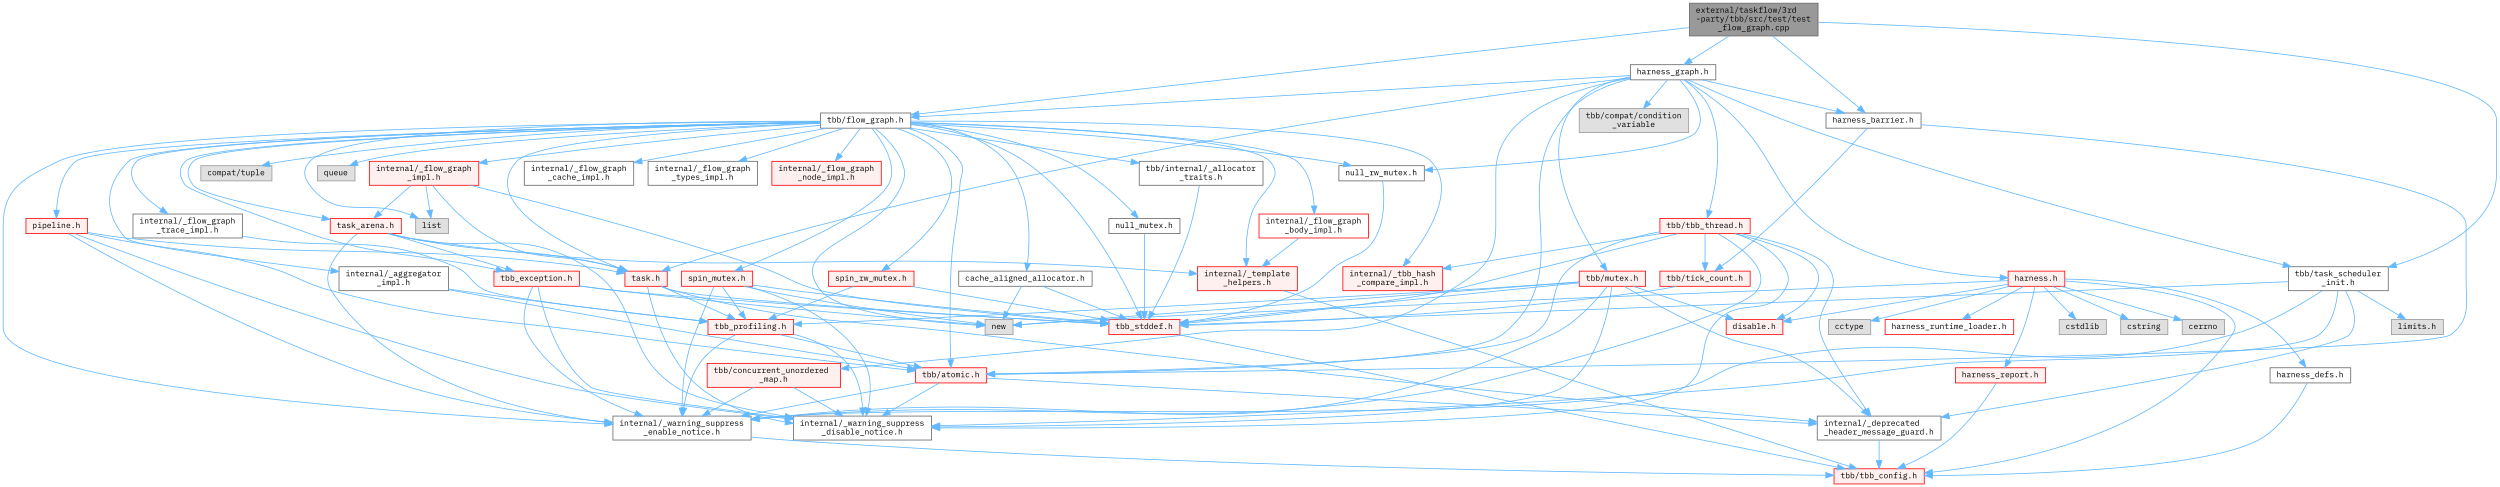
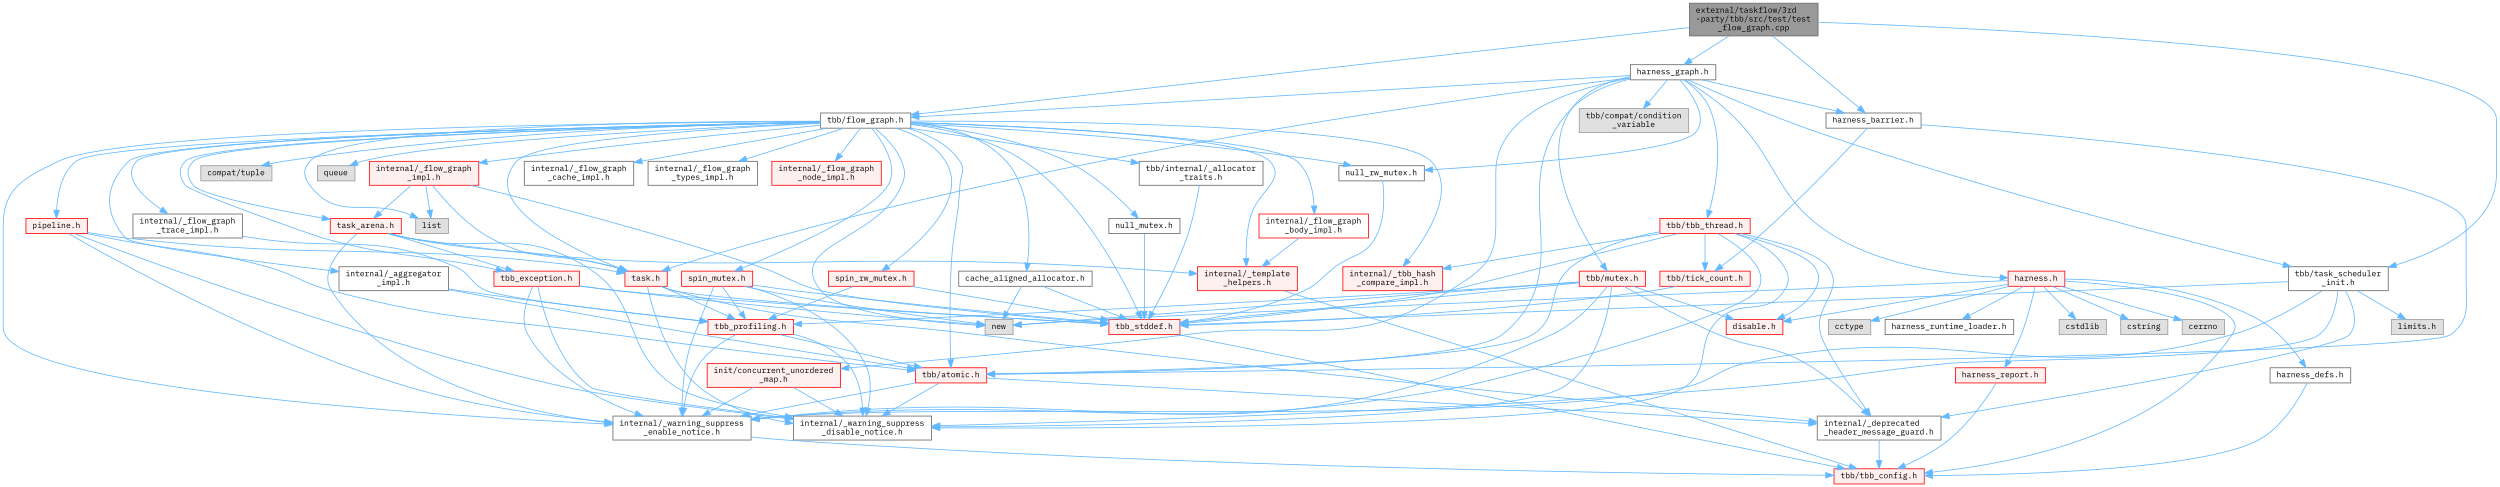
node "harness_runtime_loader.h": color red -> grey40
node "tbb/concurrent_unordered _map.h": label "tbb/concurrent_unordered _map.h" -> "init/concurrent_unordered _map.h"
